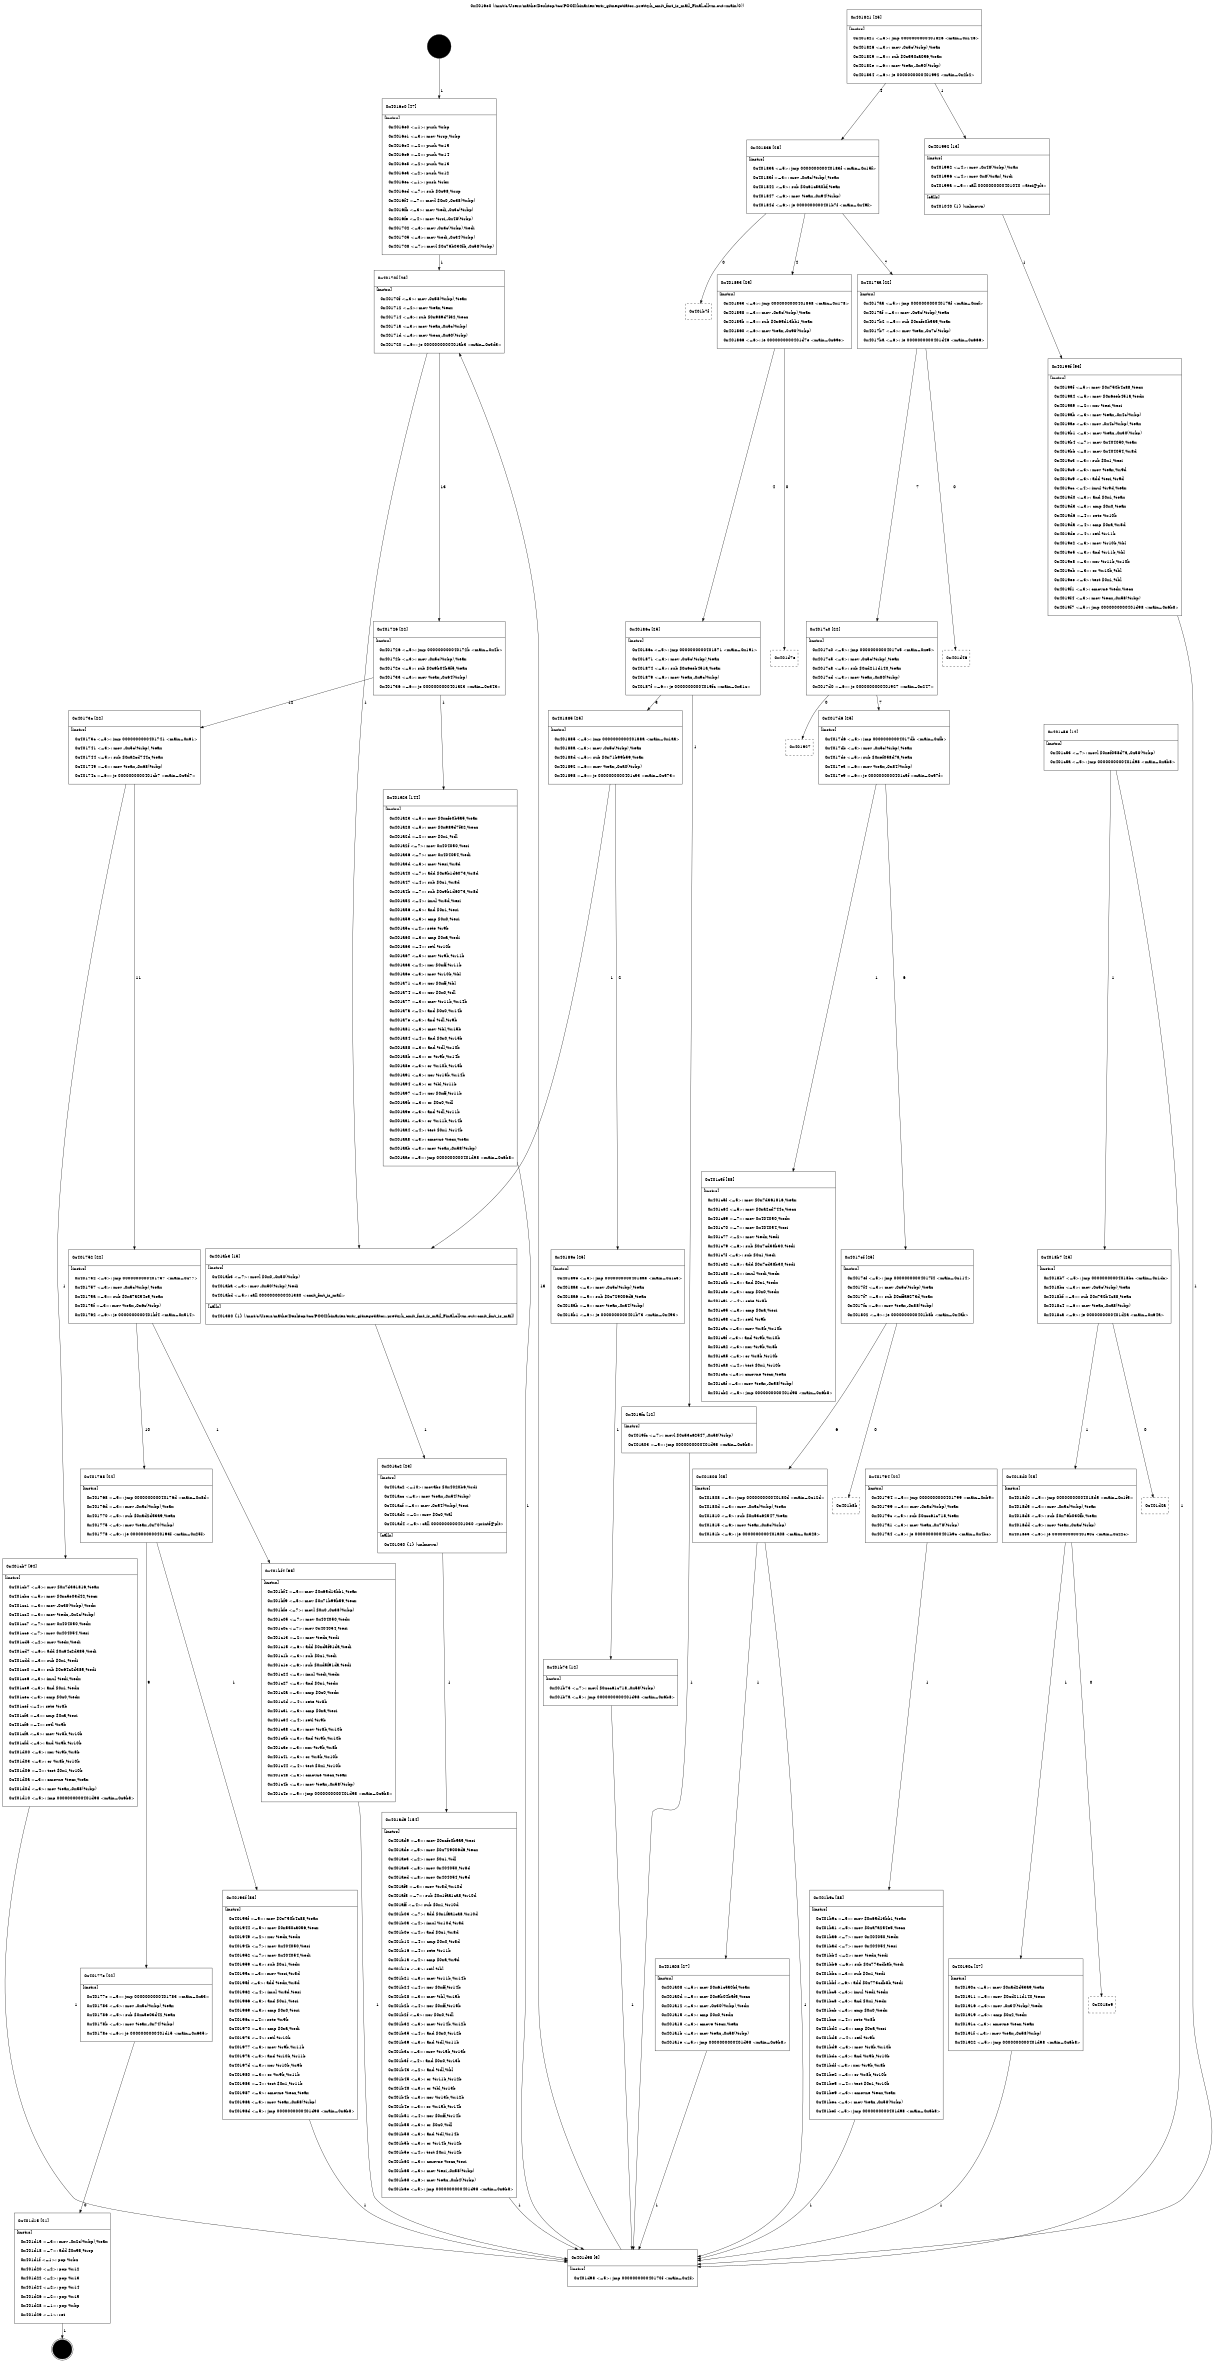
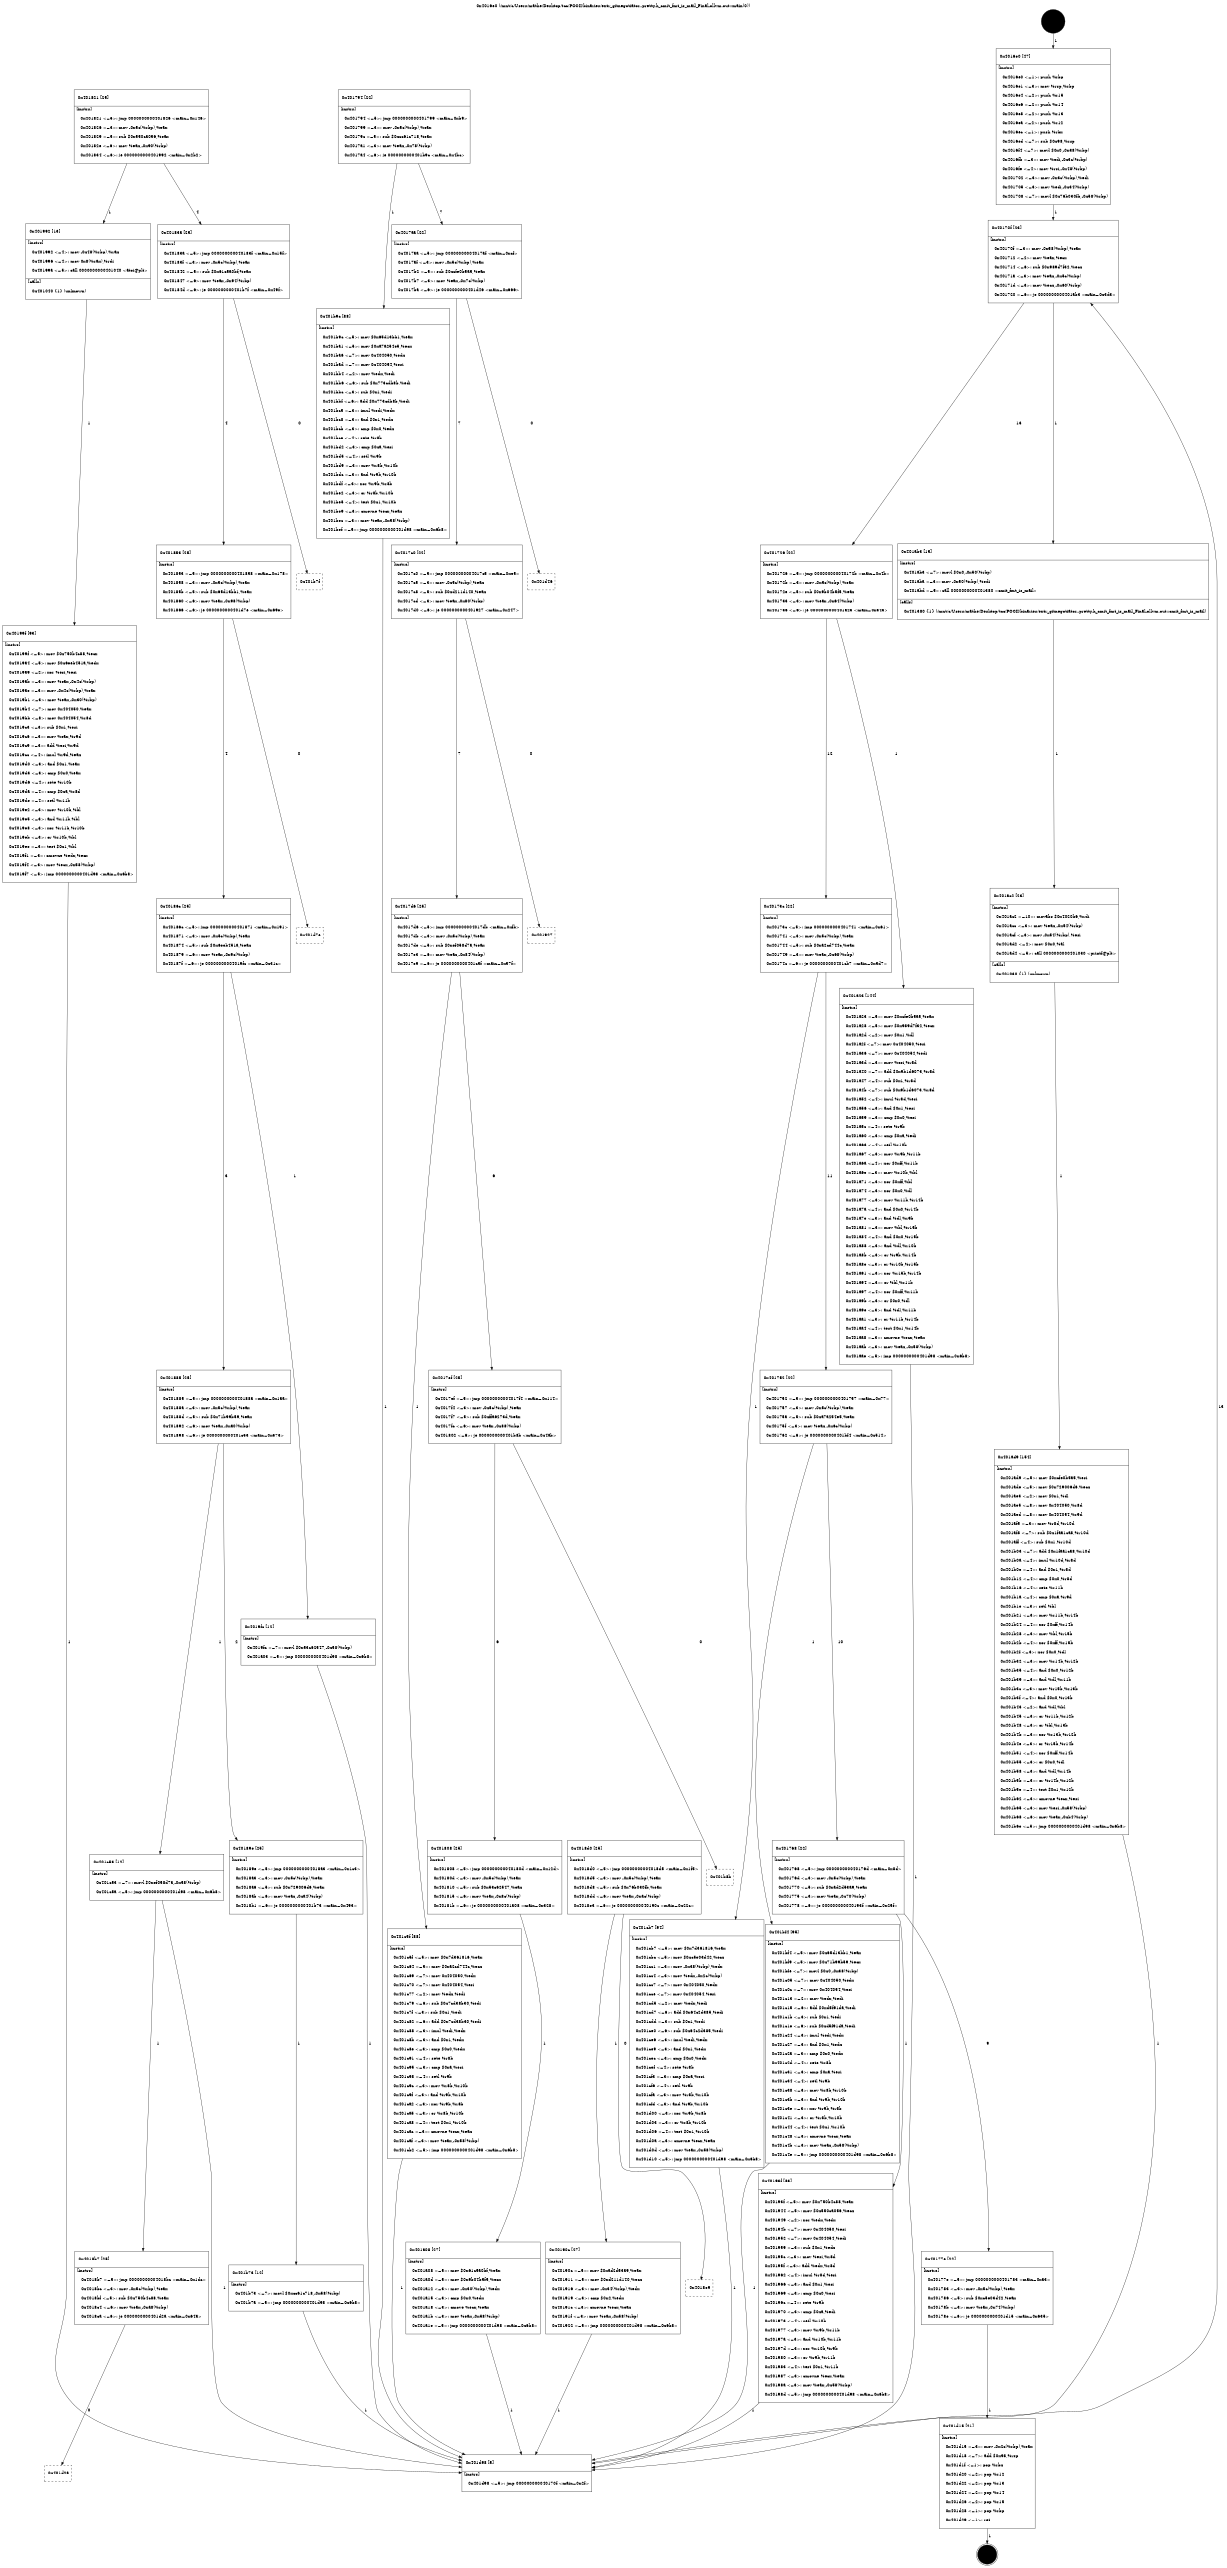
edge "0x40183a [25]" -> "0x4017aa [22]": now "0x401794 [22]" -> "0x4017aa [22]"
edge "0x401885 [25]" -> "0x401ab3 [15]": now "0x401885 [25]" -> "0x401c53 [12]"
edge "0x4018b7 [25]" -> "0x4018d0 [25]": removed, label "1"
edge "0x401808 [25]" -> "0x401d98 [5]": now "0x401c5f [88]" -> "0x401d98 [5]"
edge "0x40177e [22]" -> "0x401d15 [21]": label " 0" -> " 1"
